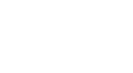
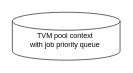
node "TVM pool context with job priority queue": added
